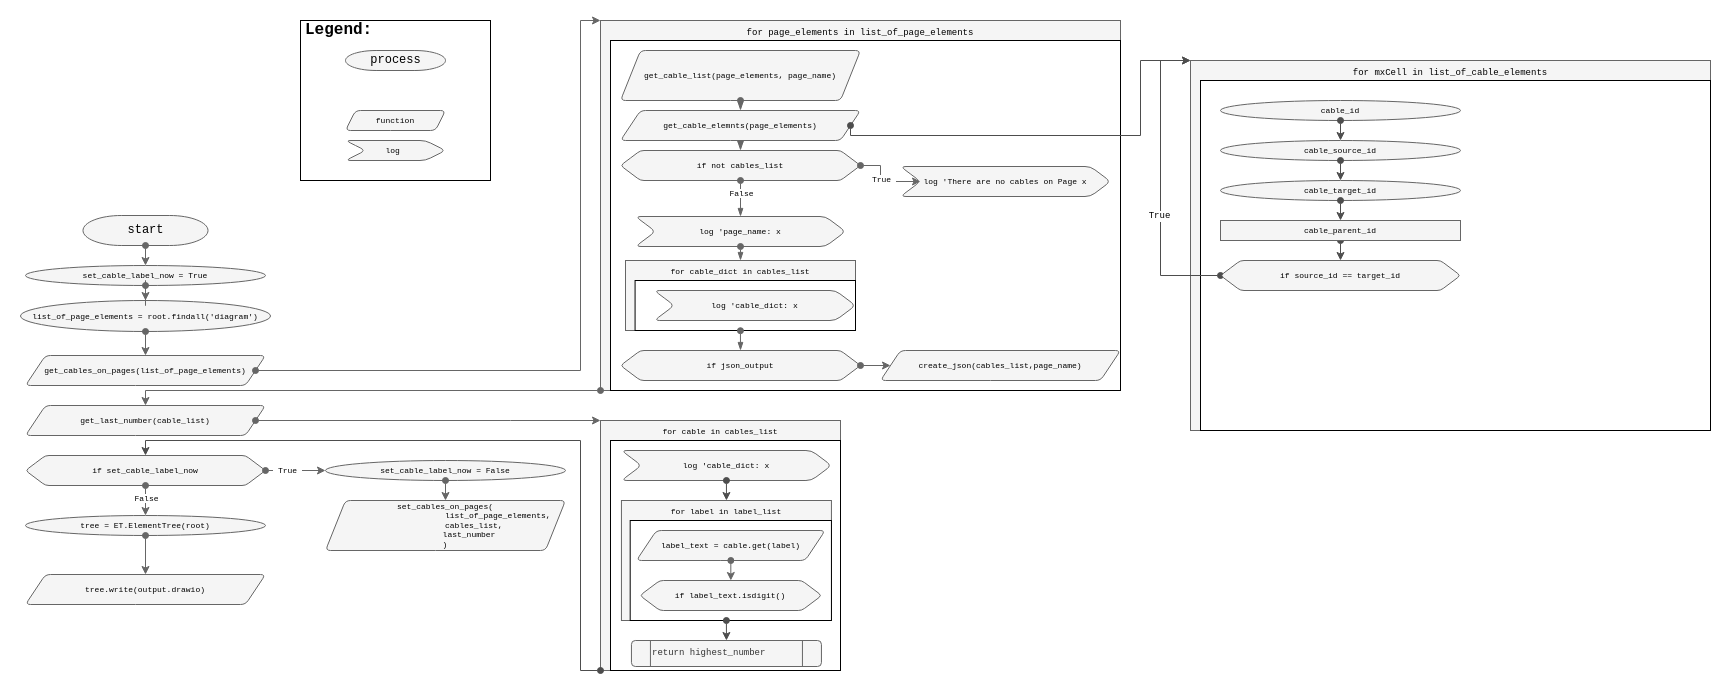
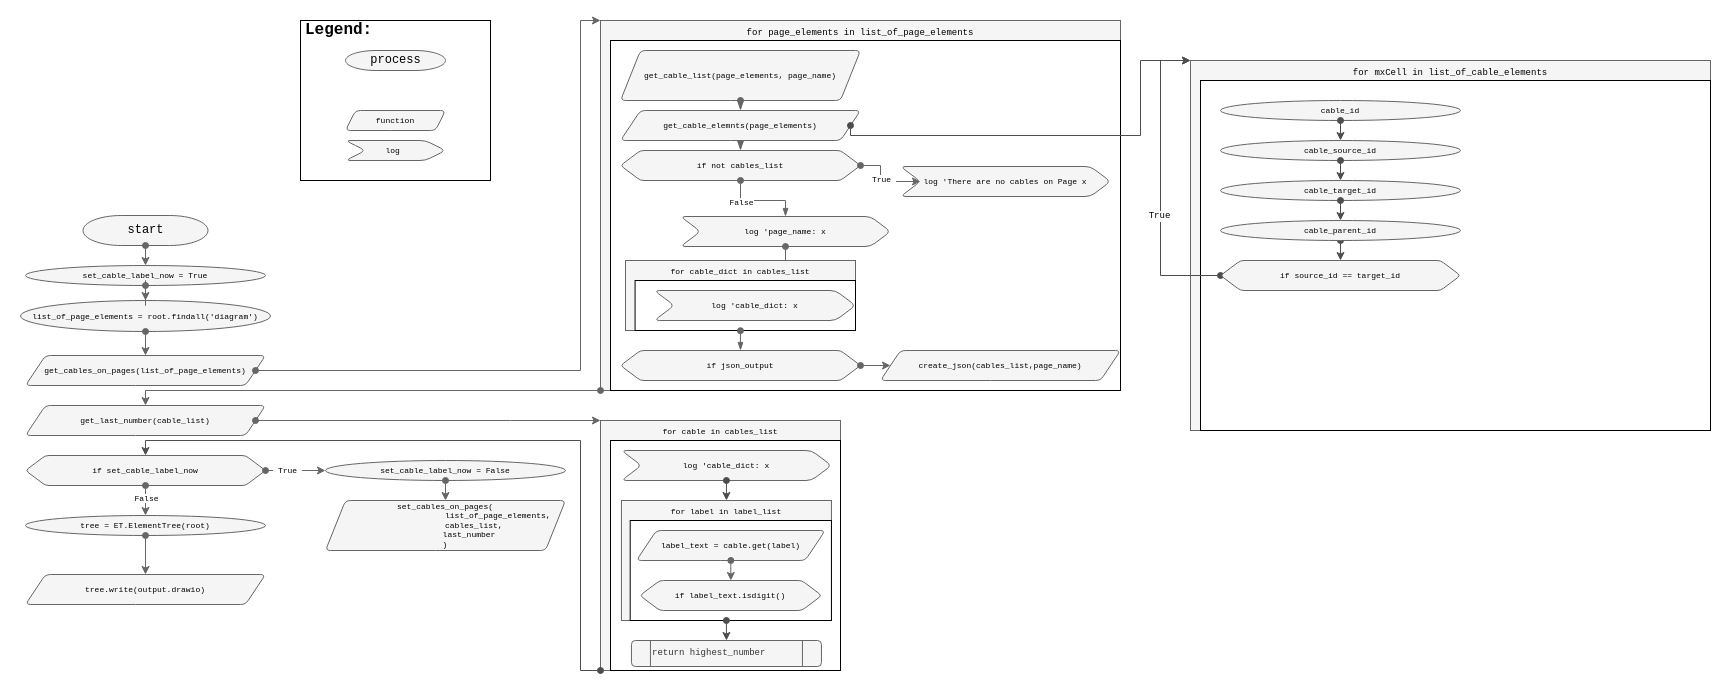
node "cable_parent_id": shape rectangle -> ellipse
node "log 'page_name: x": moved (741, 232) -> (786, 232)
